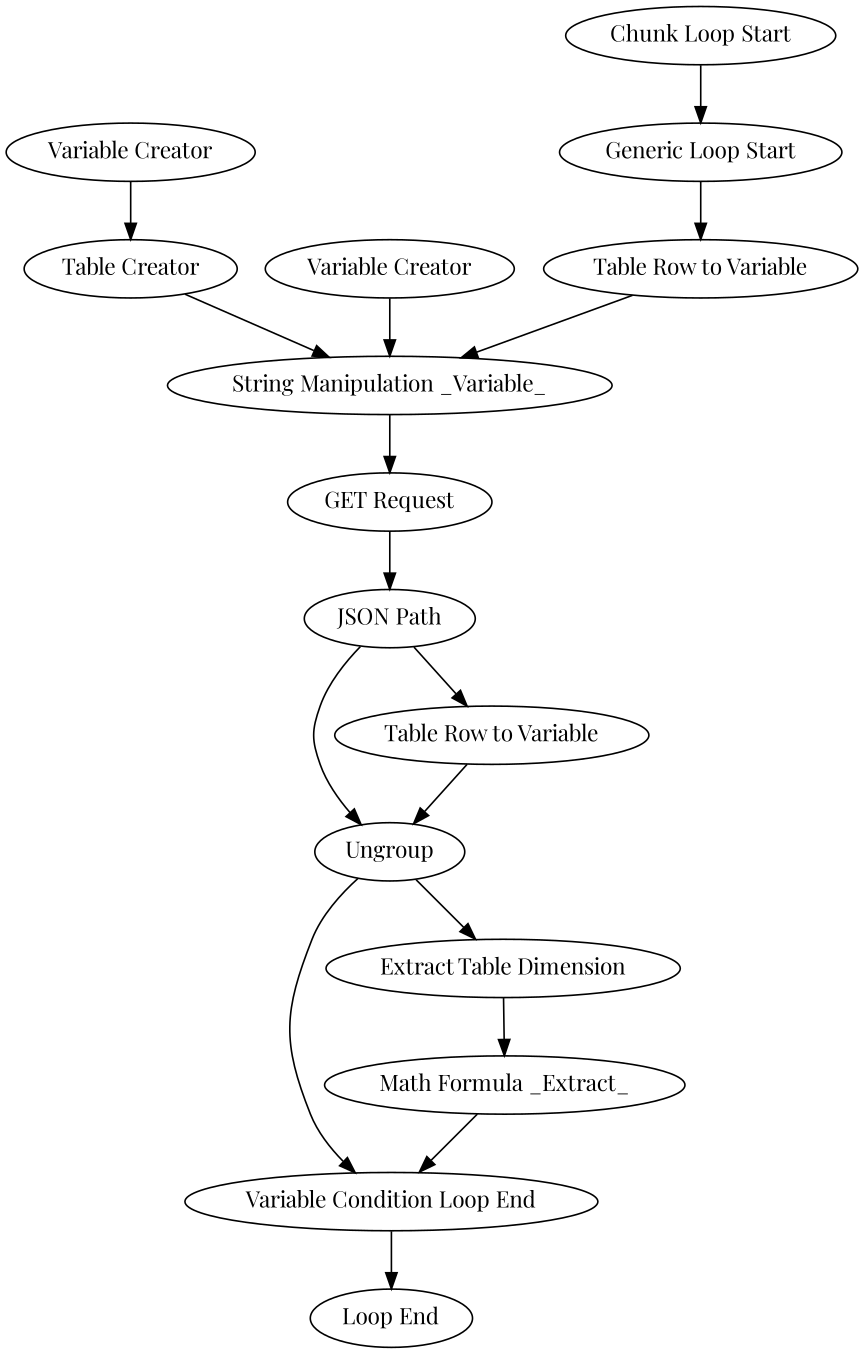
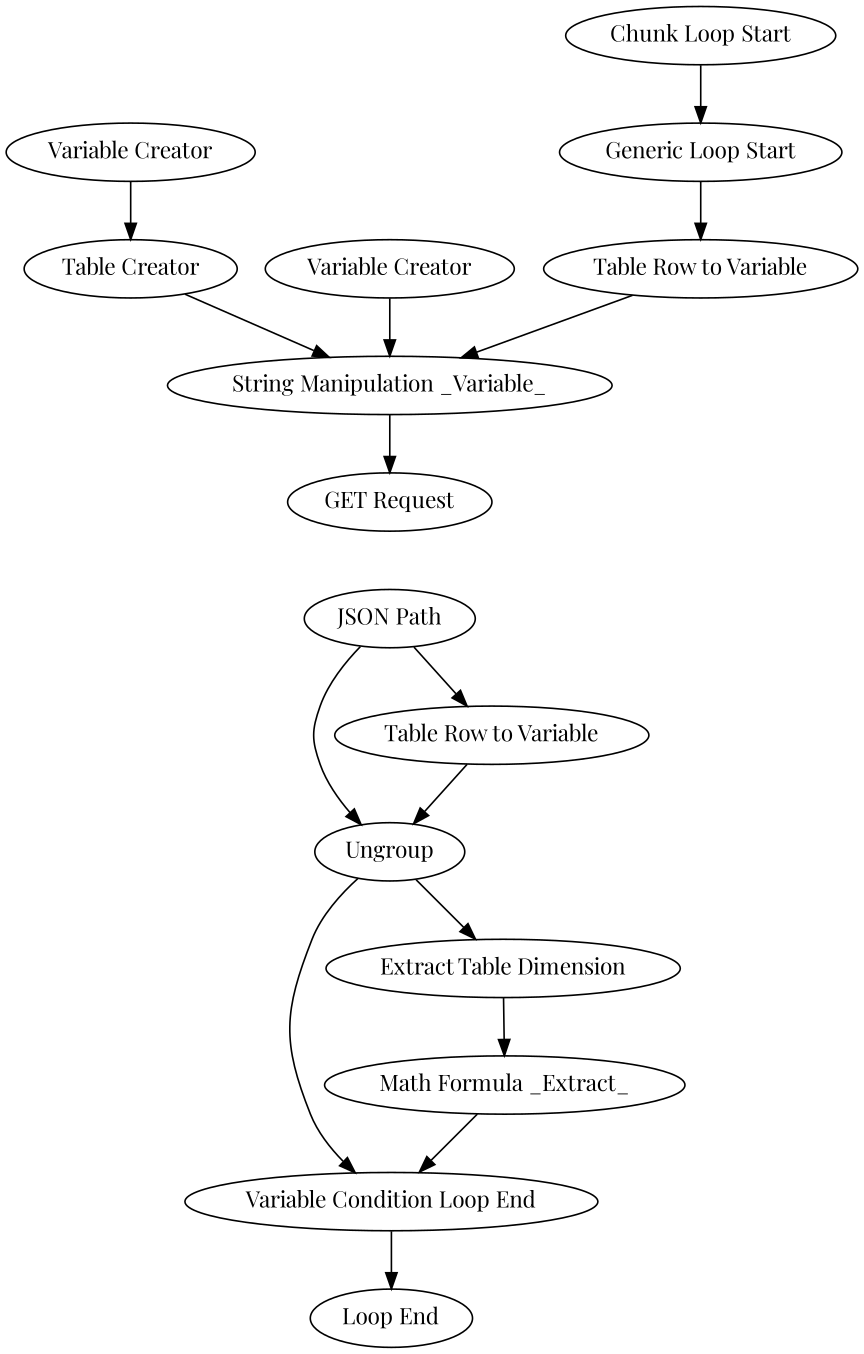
edge "GET Request" -> "JSON Path": removed
